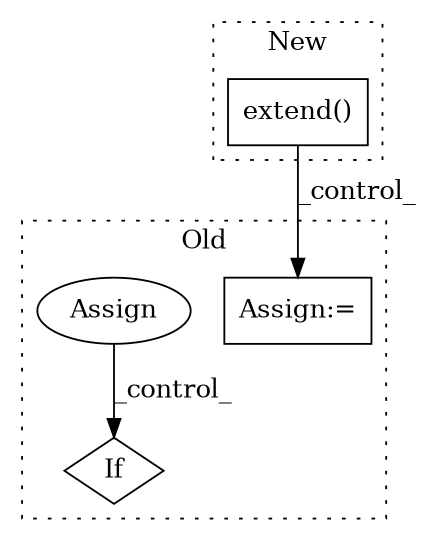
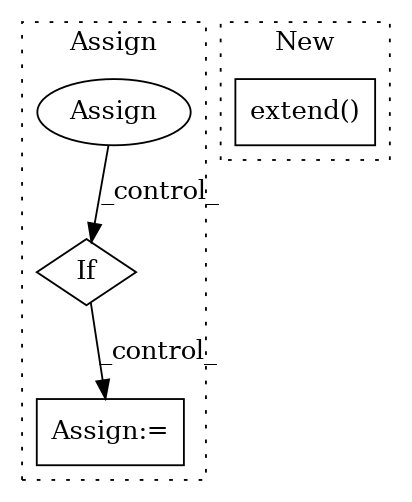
edge "extend()" -> "Assign:=": now "If" -> "Assign:="
cluster "Old": label "Old" -> "Assign"
